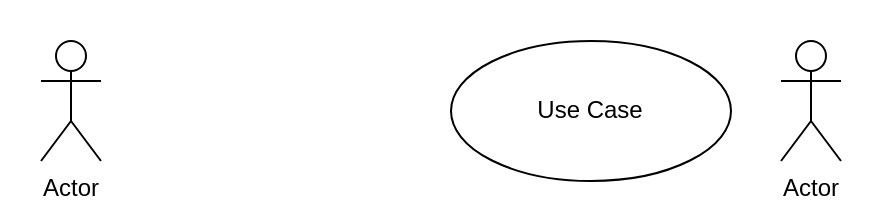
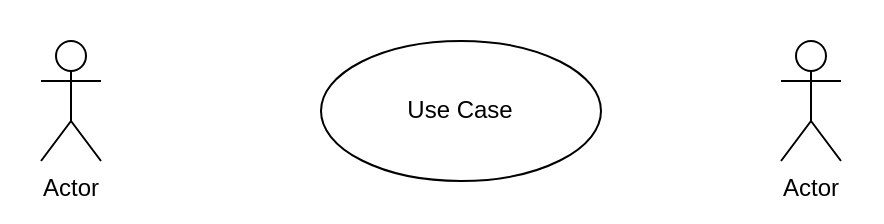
node "Use Case": moved (591, 111) -> (461, 111)
